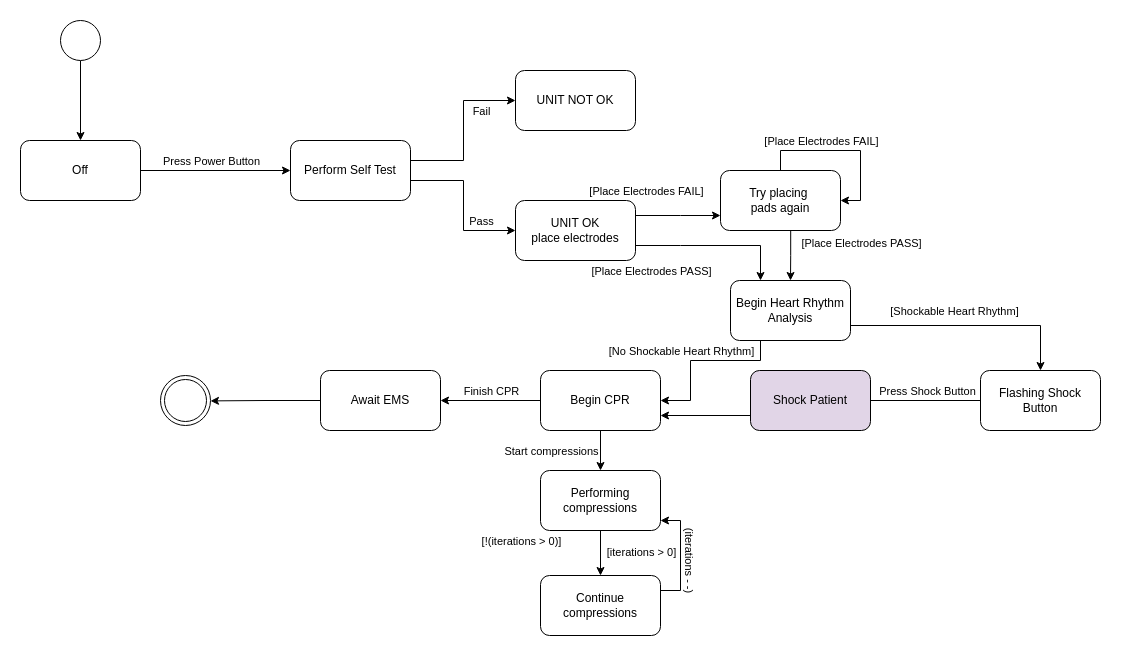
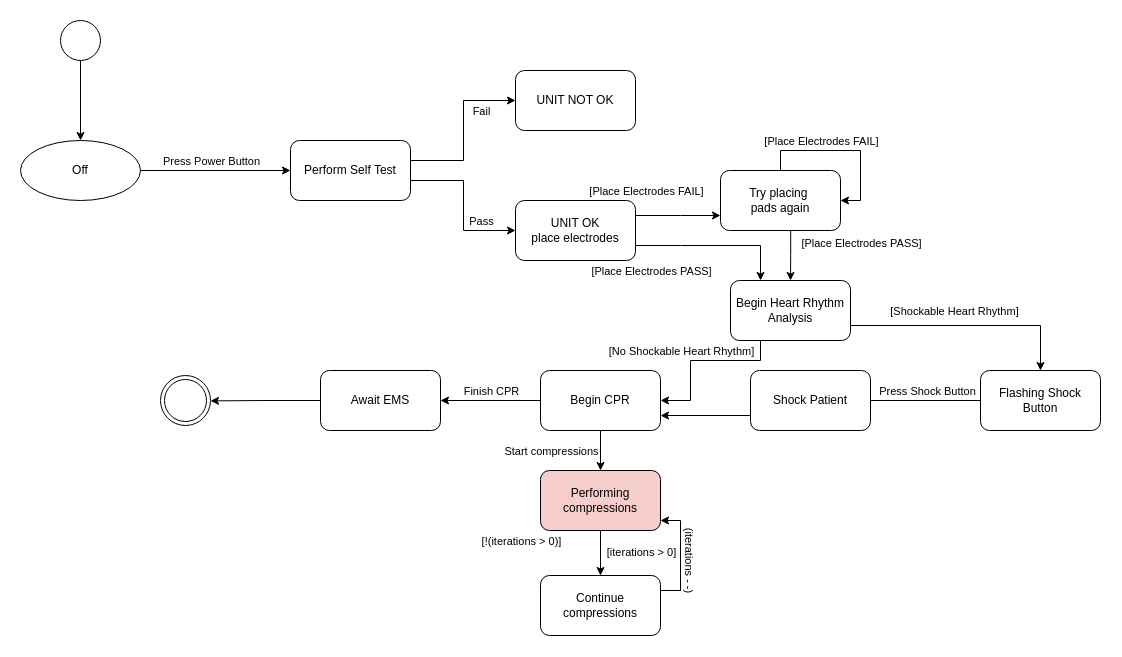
node "Off": shape rounded rectangle -> ellipse
node "Shock Patient": fillcolor #e1d5e7 -> #ffffff
node "Performing compressions": fillcolor #ffffff -> #f8cecc
